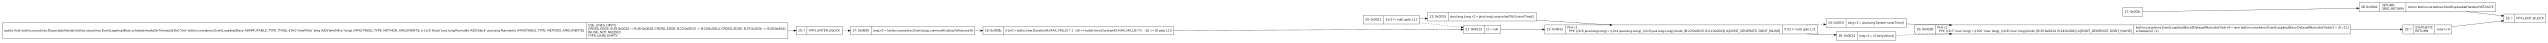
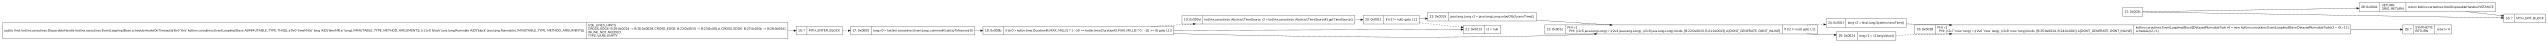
node "19: 0x000d": added
node "24: 0x001f": text "long r2 = java.lang.System.nanoTime()" -> "long r2 = final.lang.System.nanoTime()"
edge "29: ?" -> "16: ?": now "27: 0x003c" -> "16: ?"
edge "21: 0x0013" -> "23: 0x001d": now "18: 0x000b" -> "23: 0x001d"
